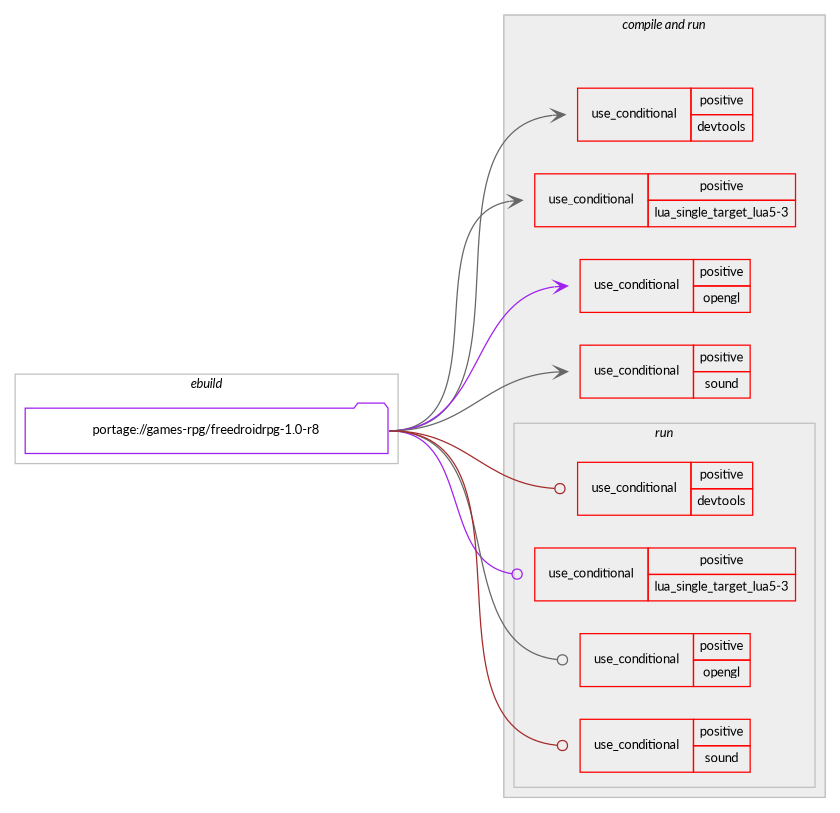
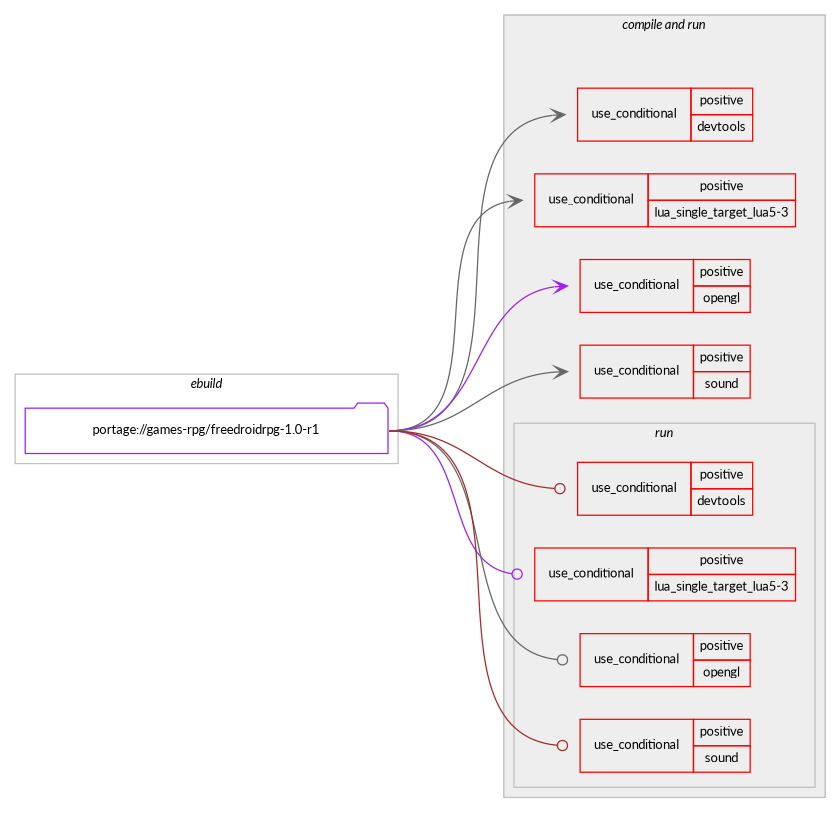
node "portage://games-rpg/freedroidrpg-1.0-r8": label "portage://games-rpg/freedroidrpg-1.0-r8" -> "portage://games-rpg/freedroidrpg-1.0-r1"
